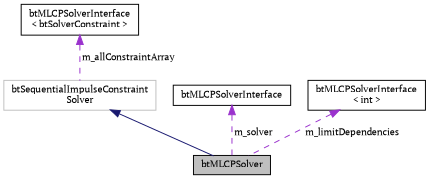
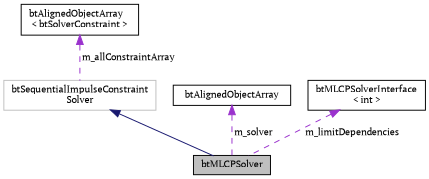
node "btMLCPSolverInterface < btSolverConstraint >": label "btMLCPSolverInterface < btSolverConstraint >" -> "btAlignedObjectArray < btSolverConstraint >"
node "btMLCPSolverInterface": label "btMLCPSolverInterface" -> "btAlignedObjectArray"
